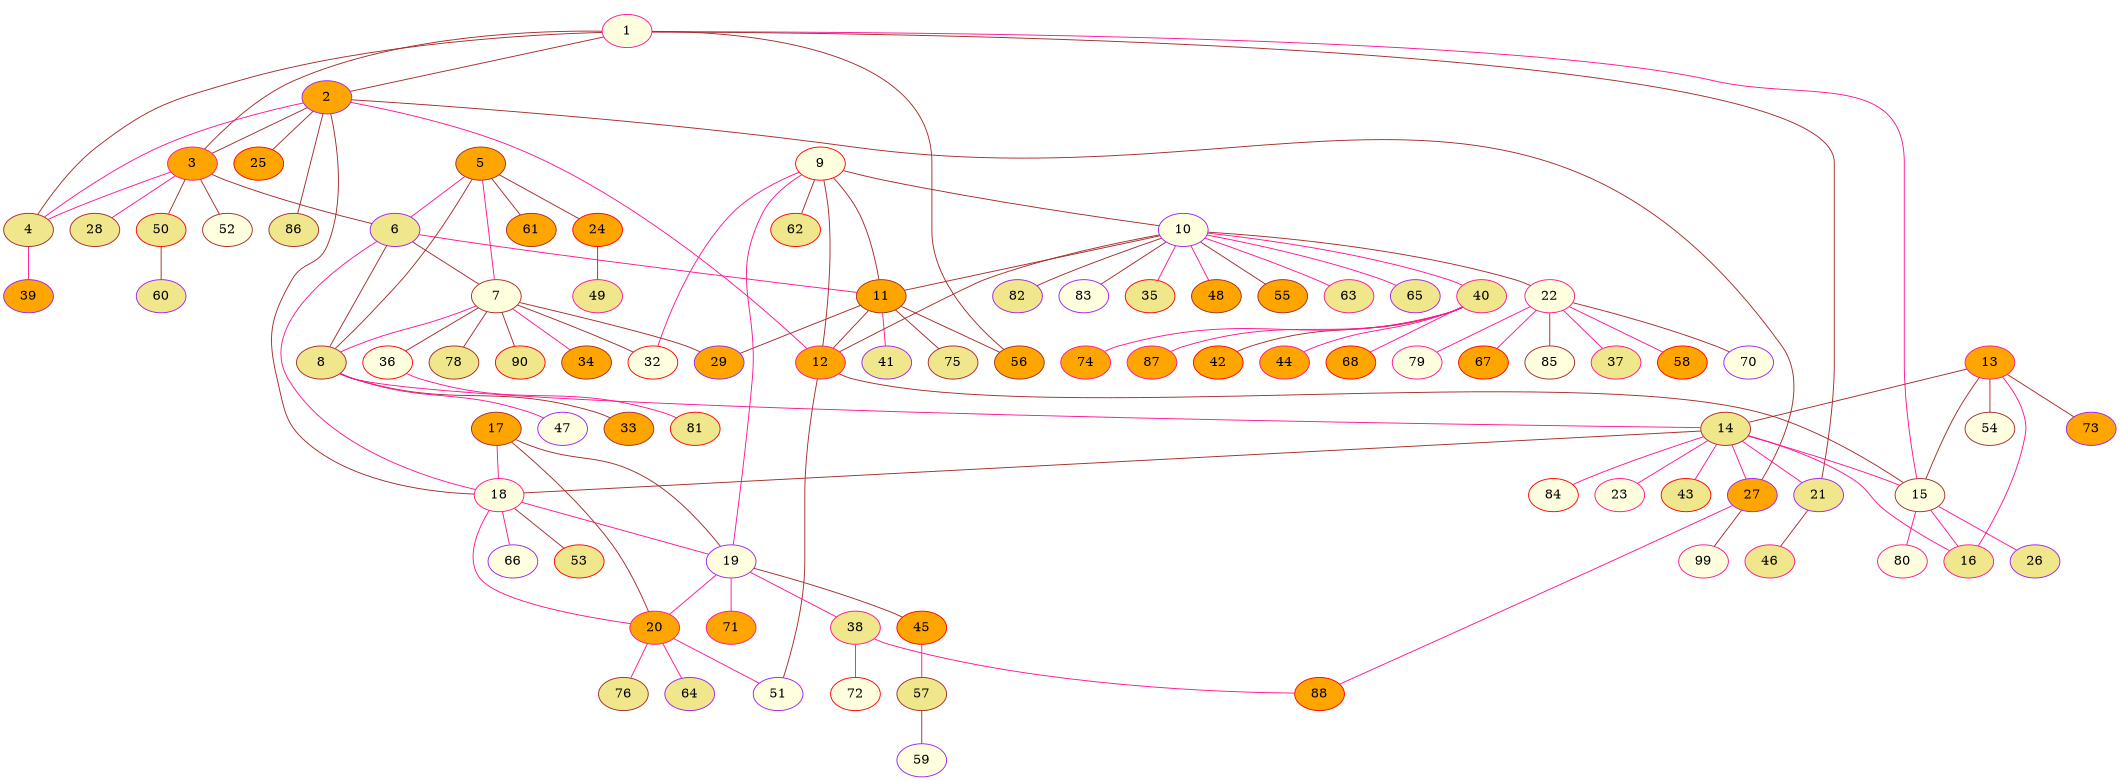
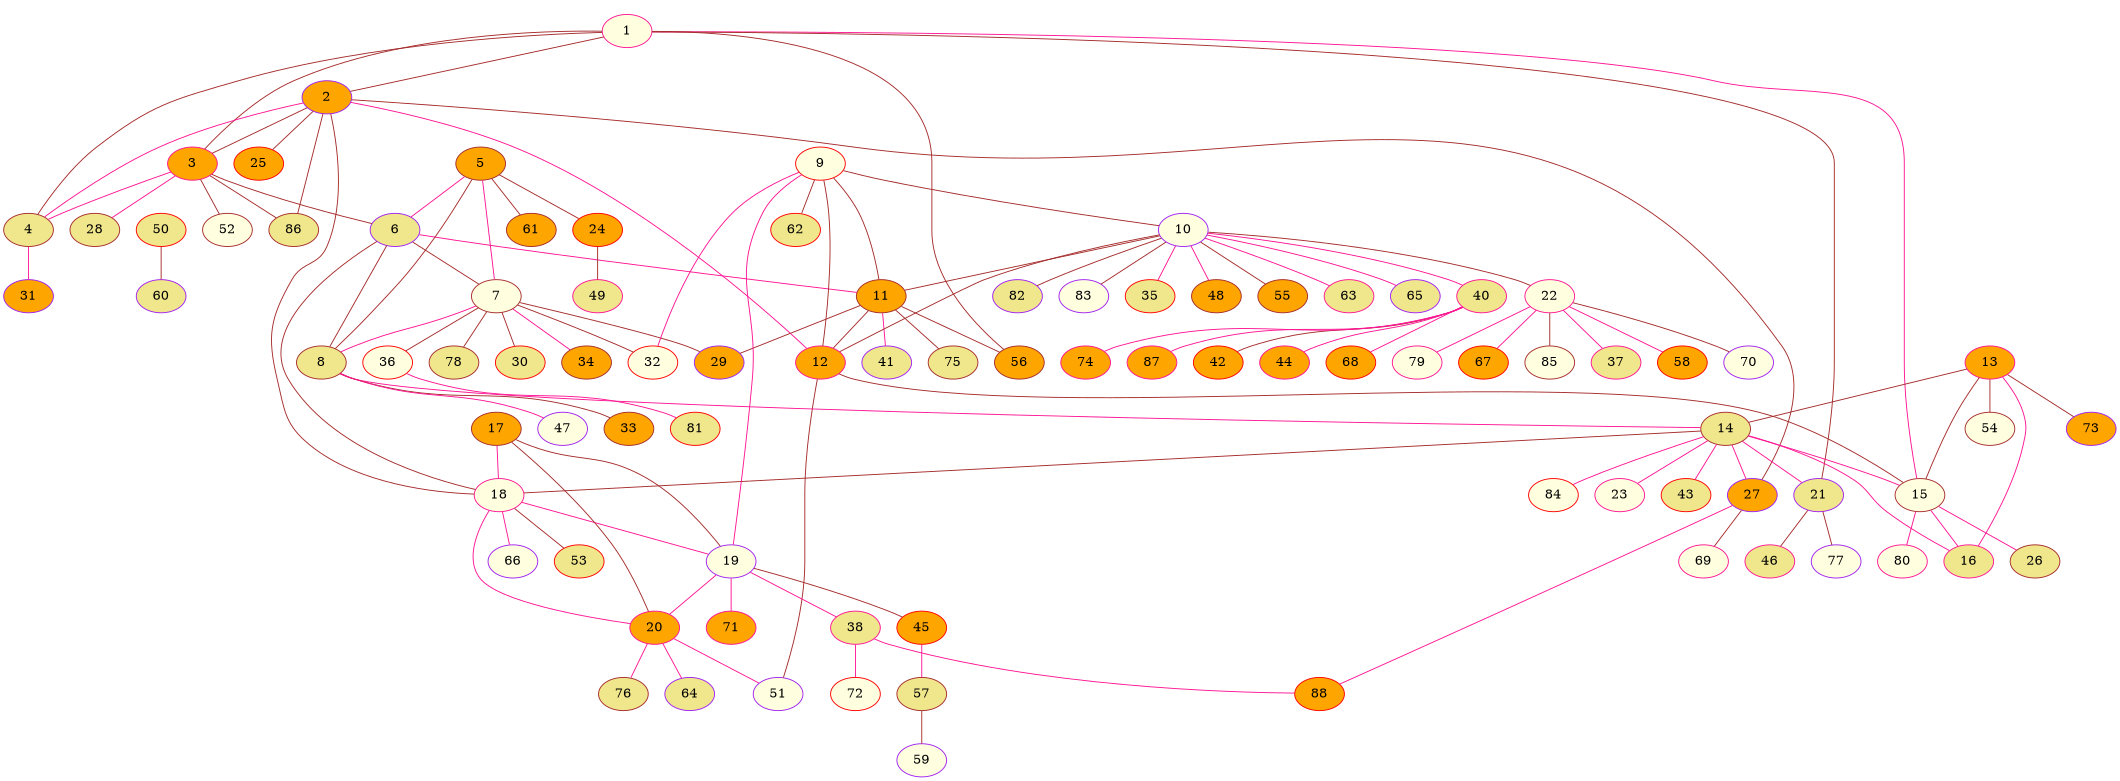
edge "3" -- "50": now "3" -- "86"
node "39": label "39" -> "31"
node "90": label "90" -> "30"
edge "6" -- "18": color deeppink -> brown
node "99": label "99" -> "69"
node "77": added
node "26": color purple -> brown
